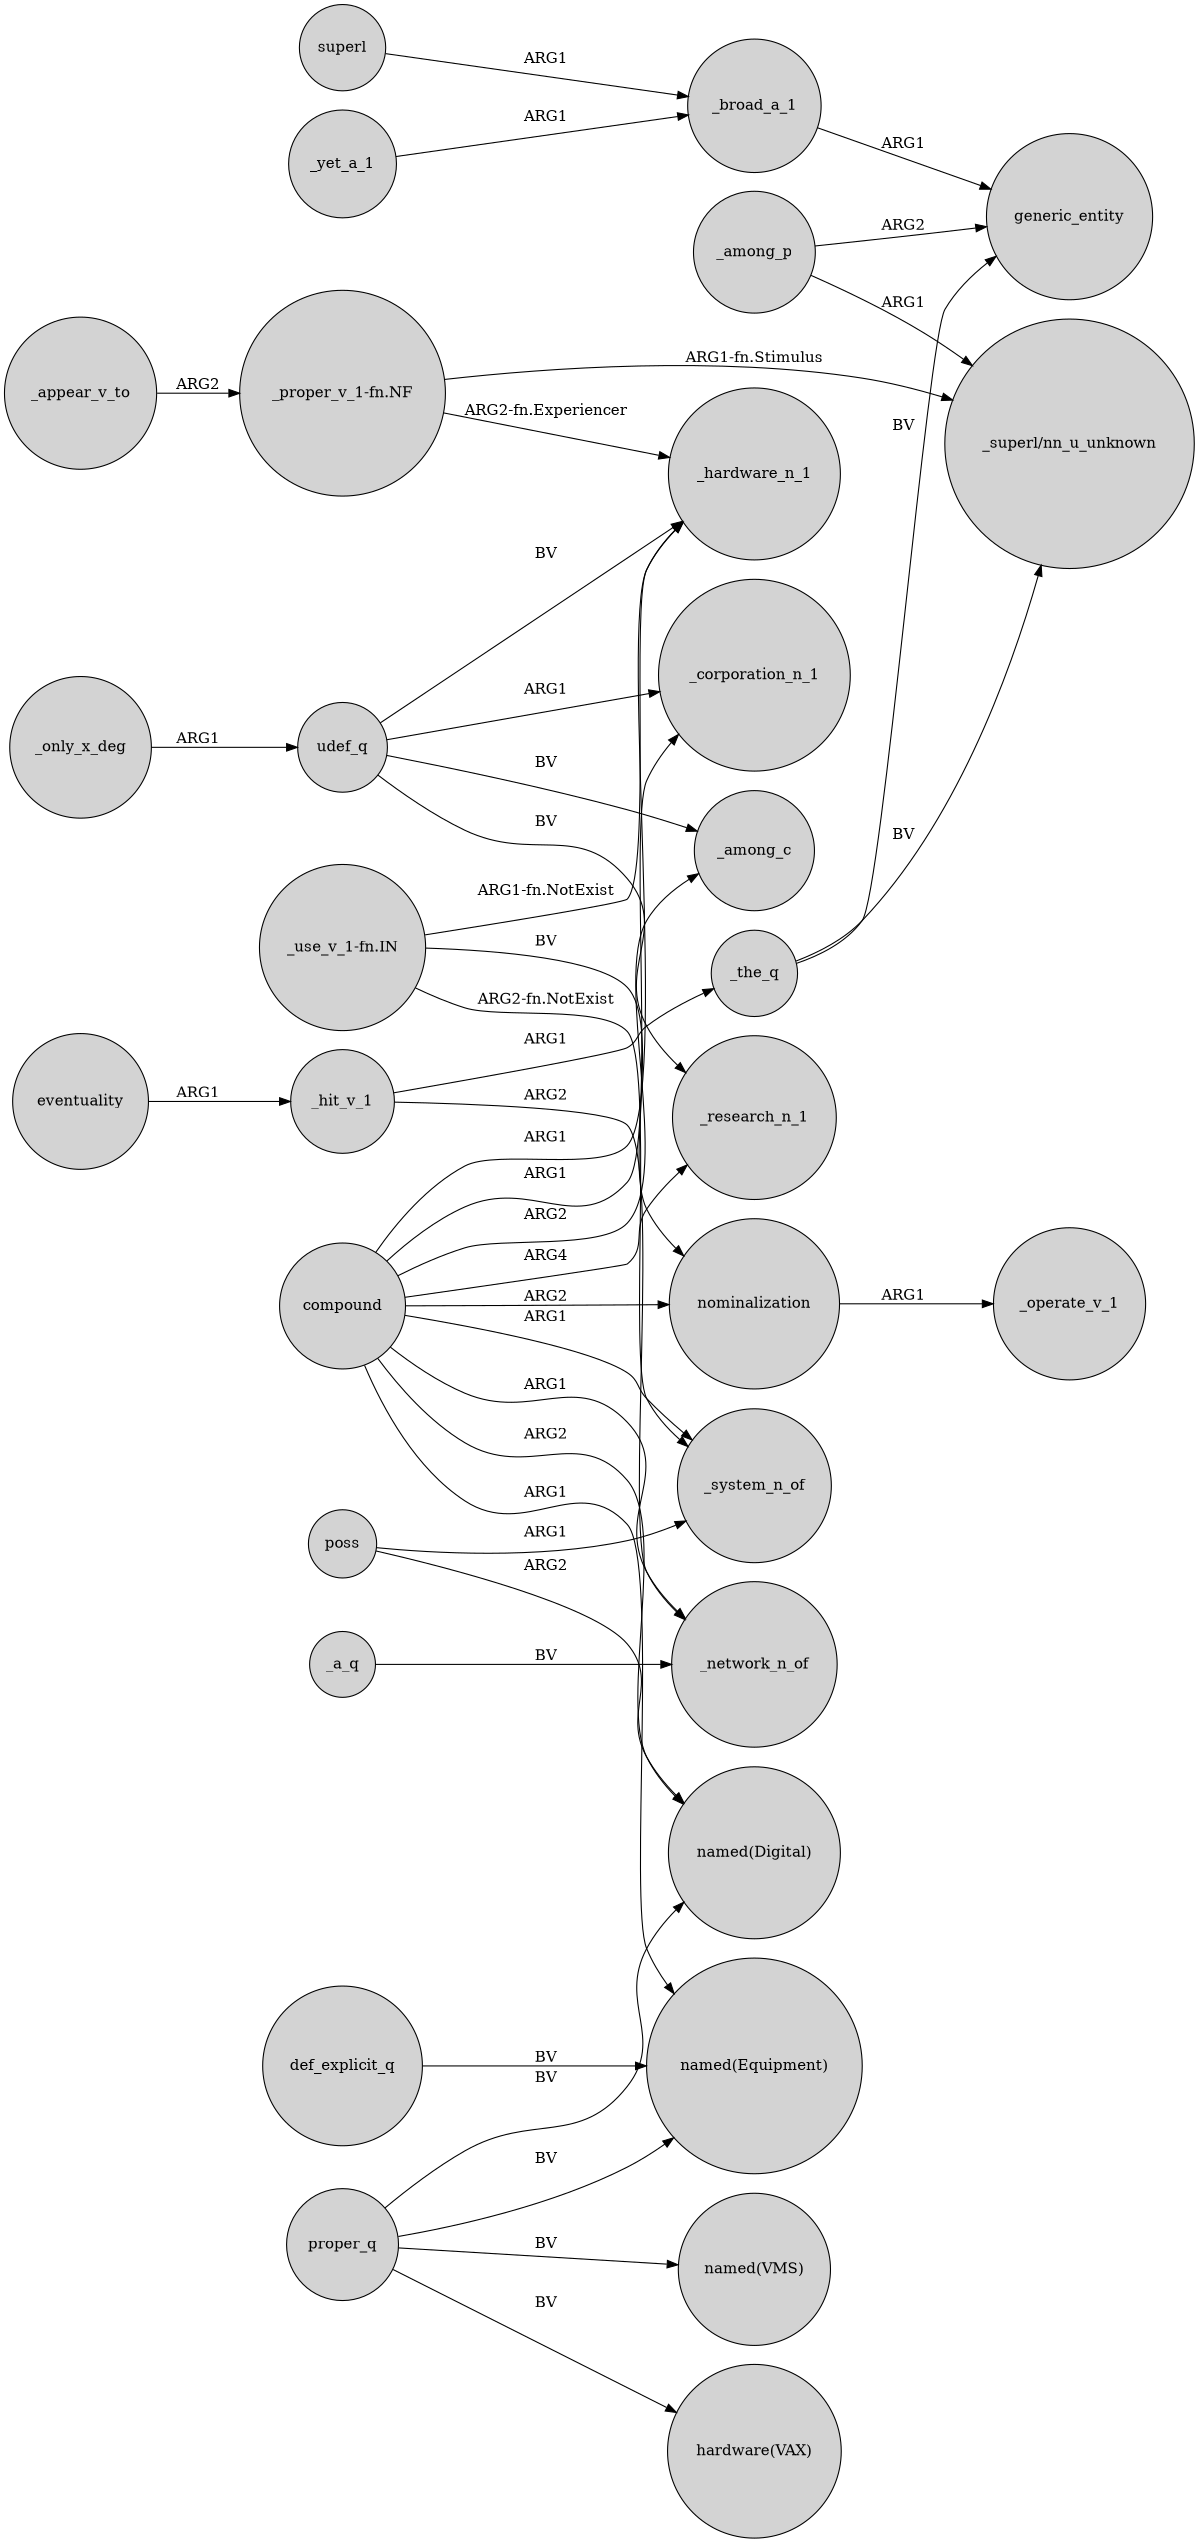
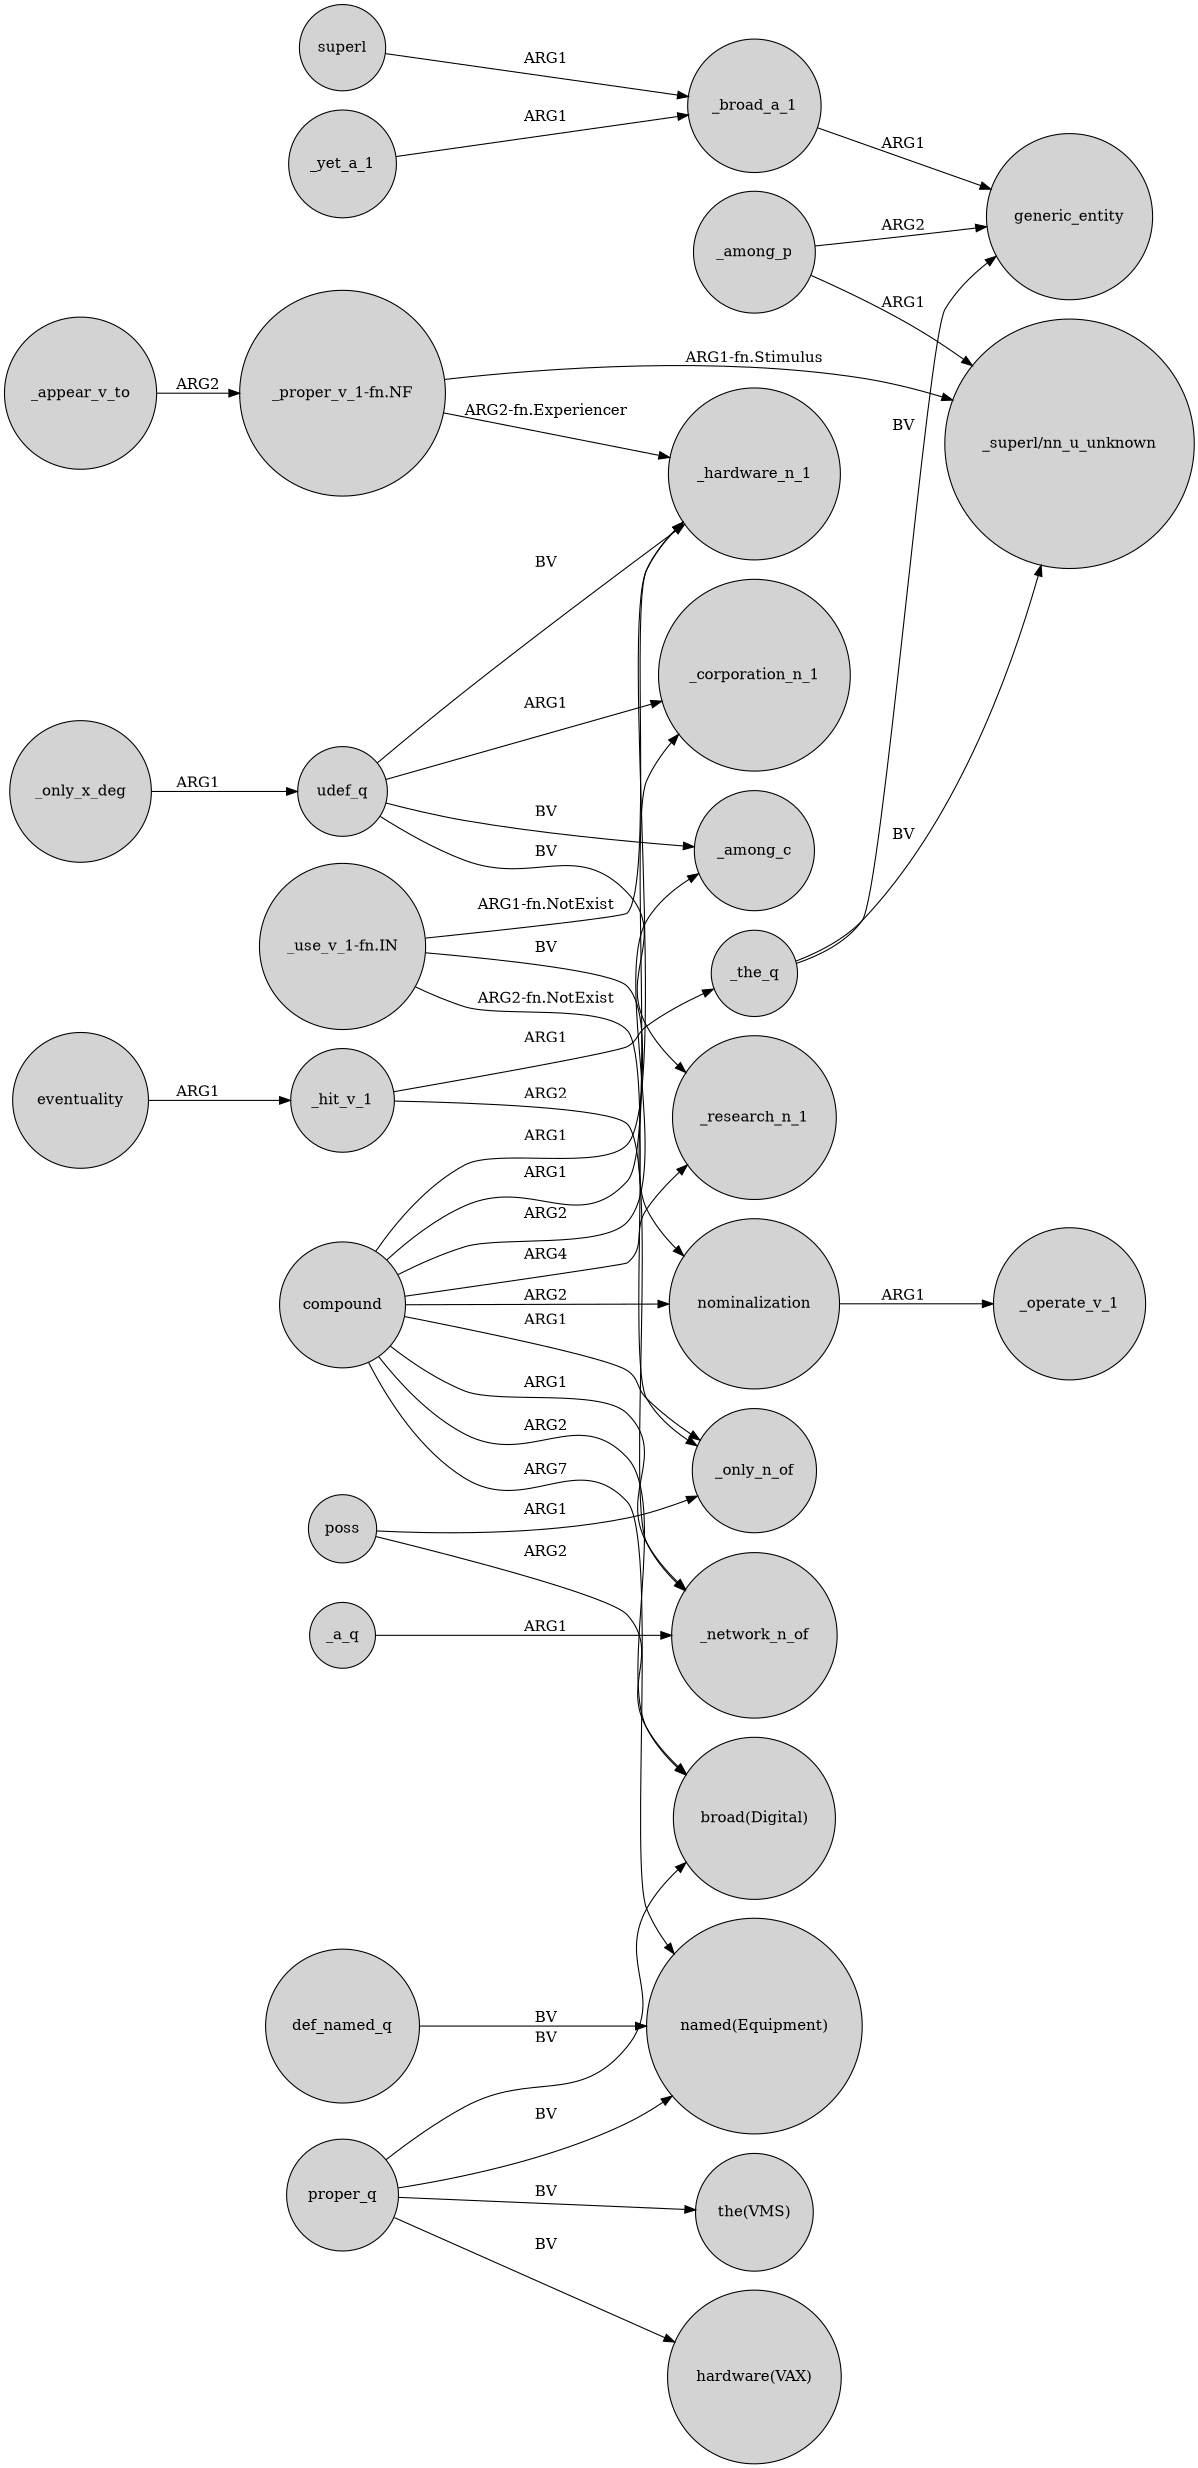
node "_system_n_of": label "_system_n_of" -> "_only_n_of"
edge "compound" -> "named(Equipment)": label "ARG1" -> "ARG7"
edge "_a_q" -> "_network_n_of": label "BV" -> "ARG1"
node "named(Digital)": label "named(Digital)" -> "broad(Digital)"
node "def_explicit_q": label "def_explicit_q" -> "def_named_q"
node "named(VMS)": label "named(VMS)" -> "the(VMS)"
